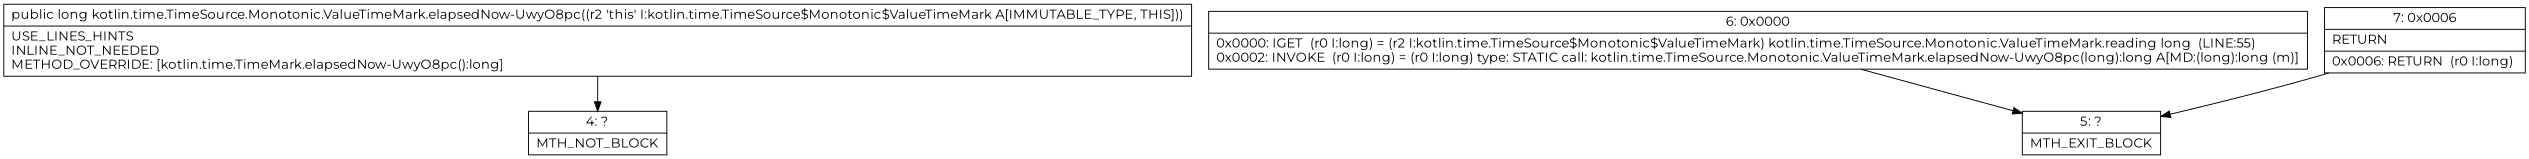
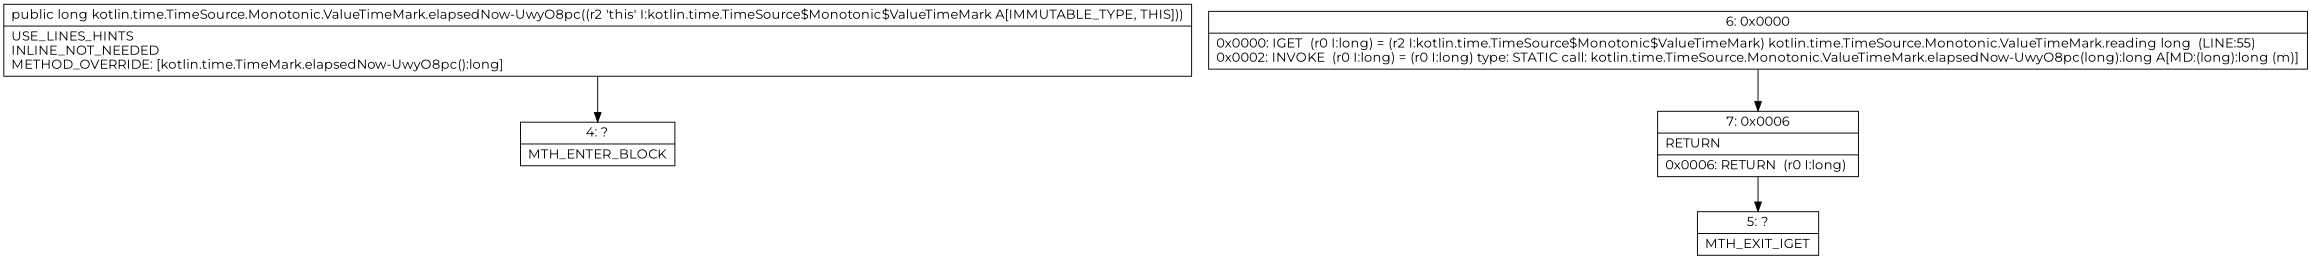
edge "6: 0x0000" -> "5: ?": now "6: 0x0000" -> "7: 0x0006"
node "4: ?": text "MTH_NOT_BLOCK" -> "MTH_ENTER_BLOCK"
node "5: ?": text "MTH_EXIT_BLOCK" -> "MTH_EXIT_IGET"
